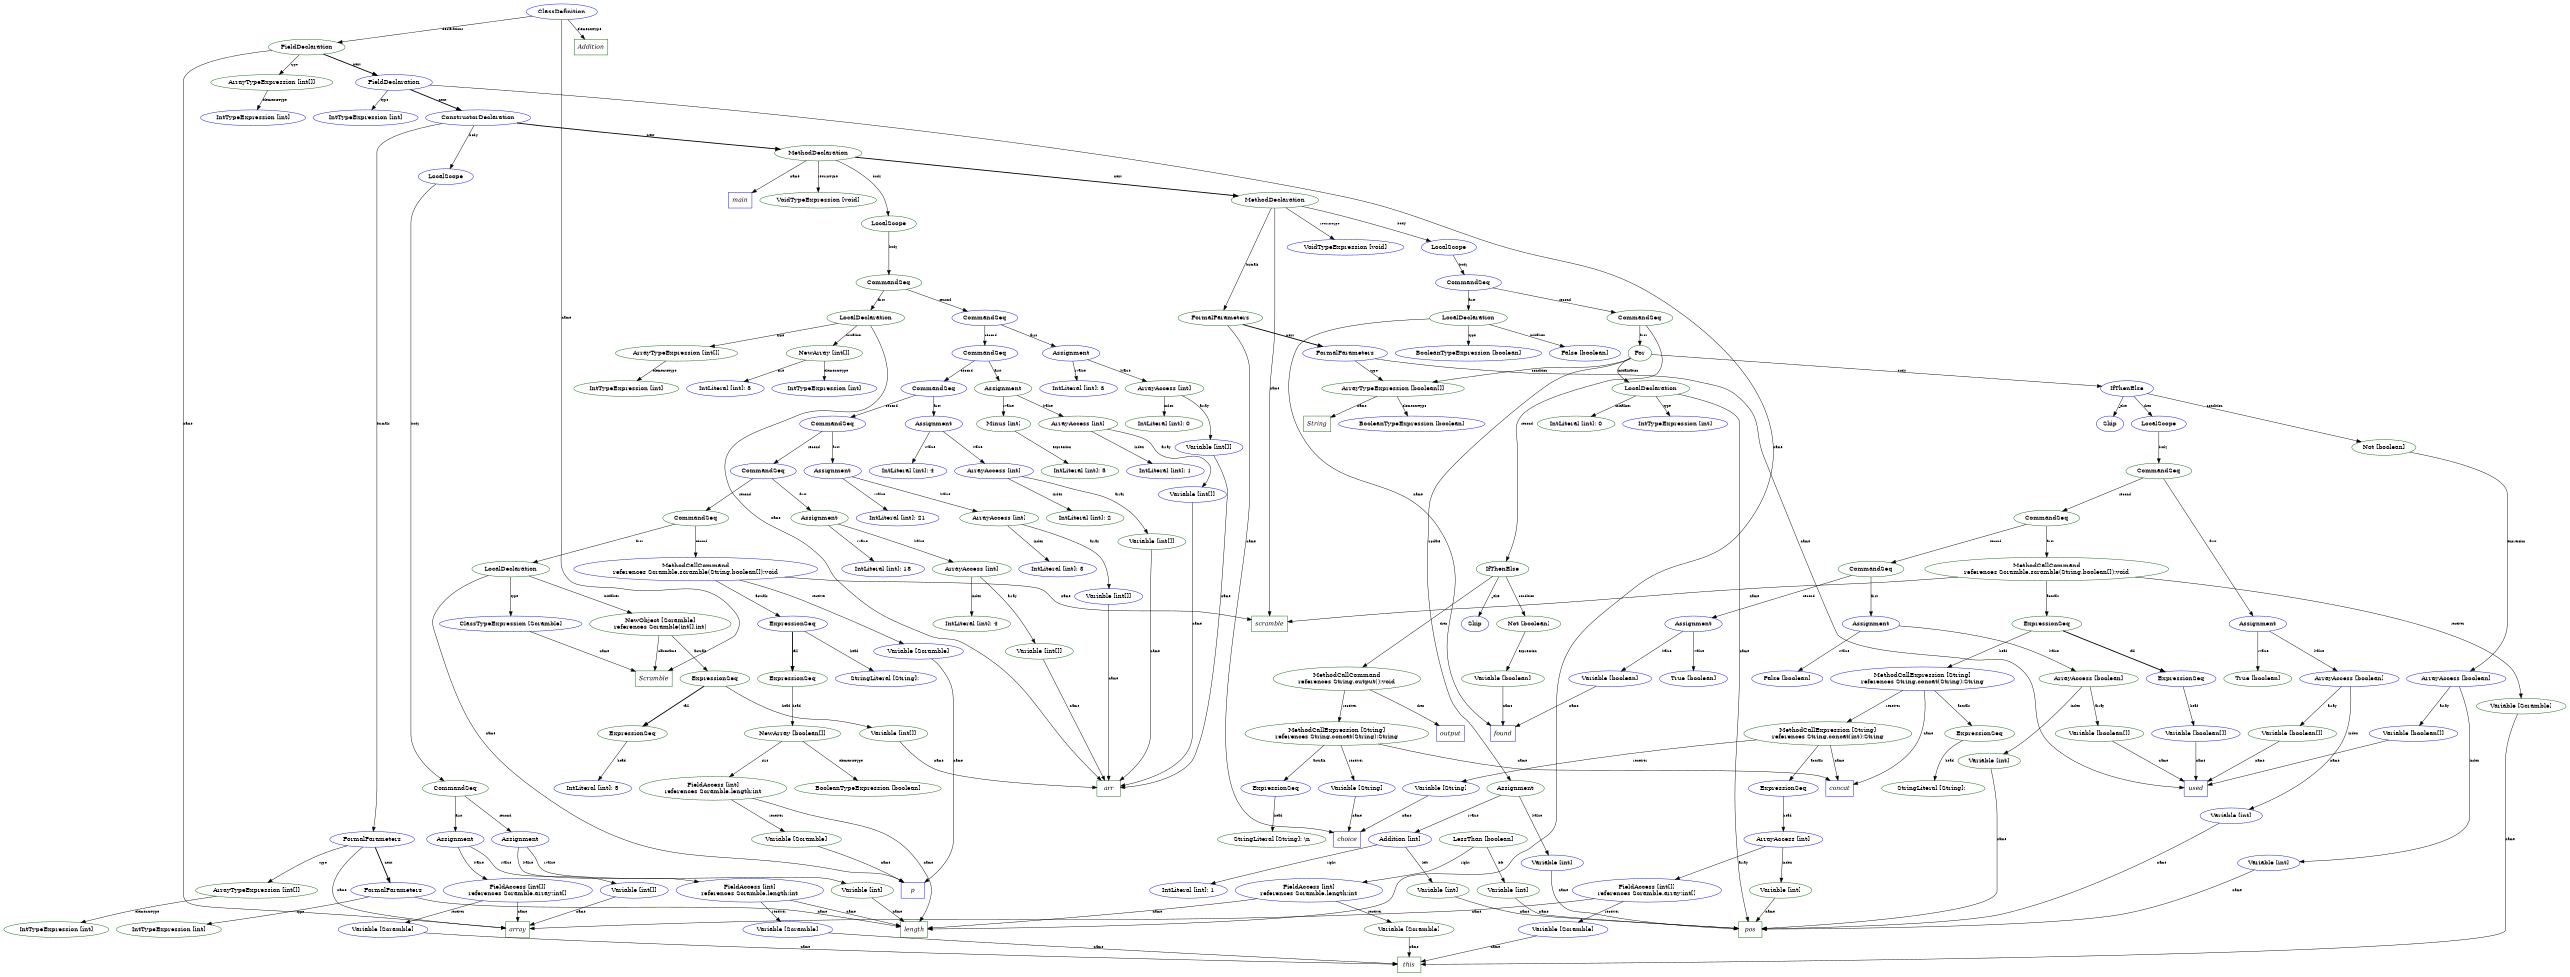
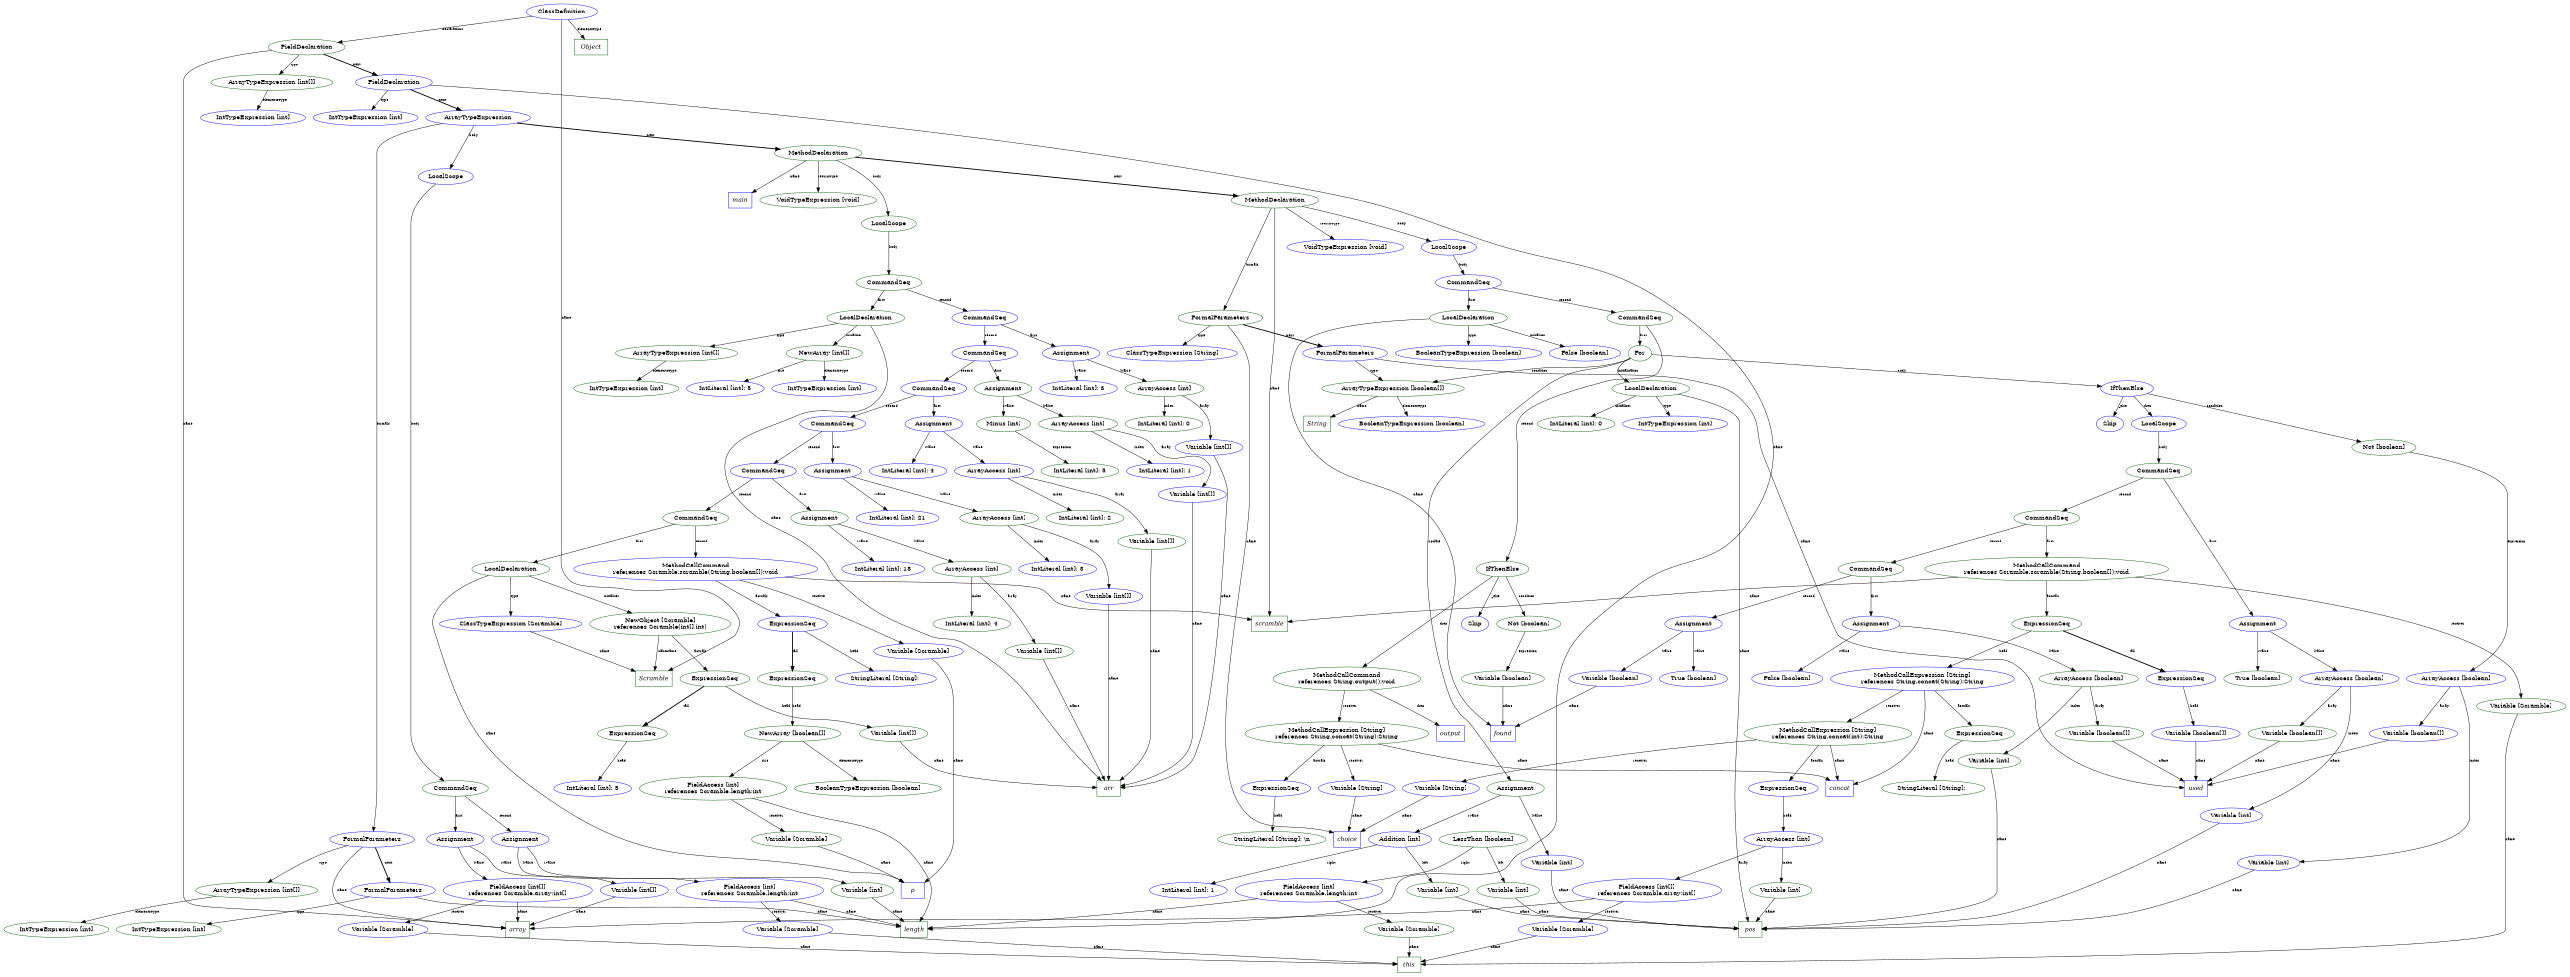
node "Addition": label "Addition" -> "Object"
node "ConstructorDeclaration": label "ConstructorDeclaration" -> "ArrayTypeExpression"
node "ClassTypeExpression [String]": added
